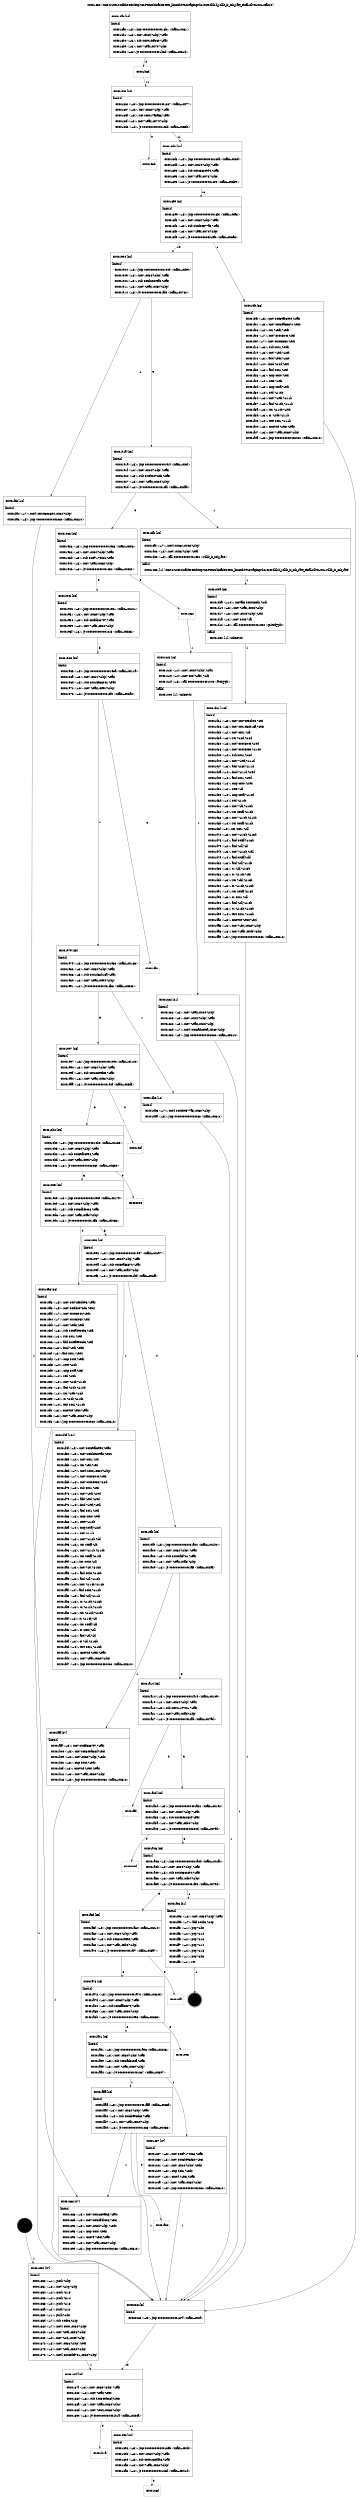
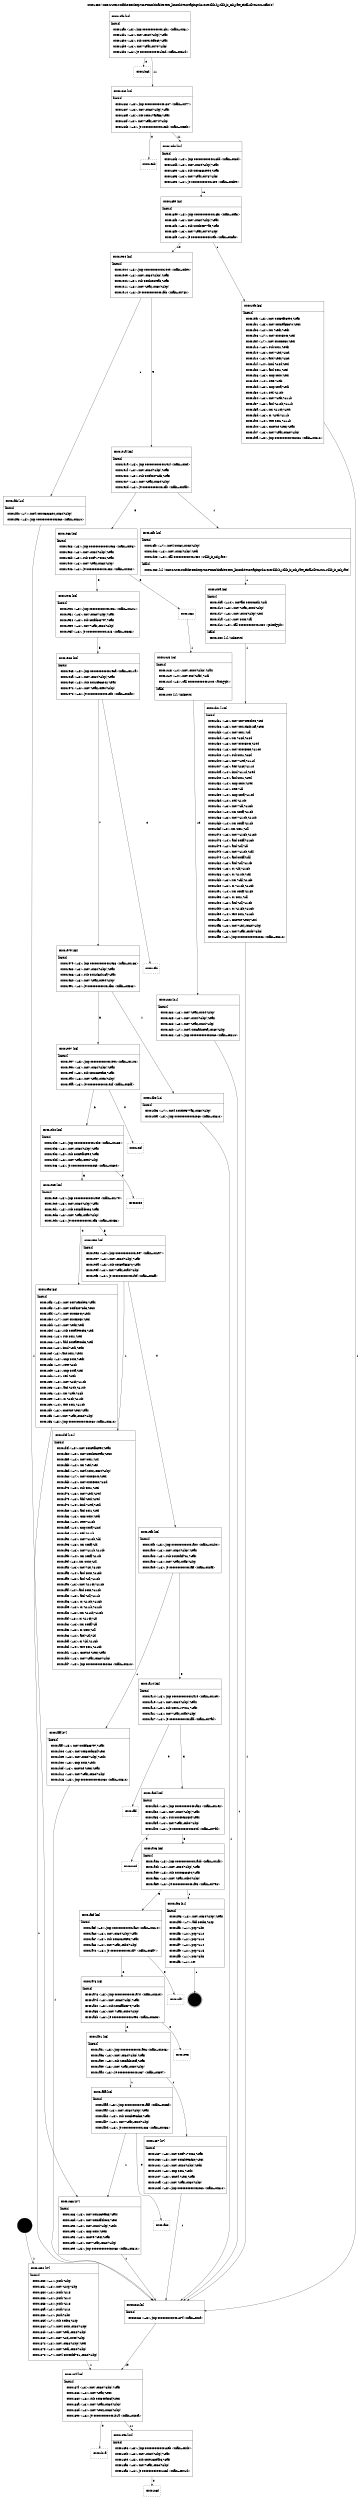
edge "0x401b6d" -> "0x4018c2 [22]": now "0x4018ac [22]" -> "0x4018c2 [22]"
edge "0x401c15 [13]" -> "0x401c22 [21]": label " 1" -> " 10"
edge "0x401aaa [25]" -> "0x40206c [5]": now "0x401c88 [27]" -> "0x40206c [5]"
